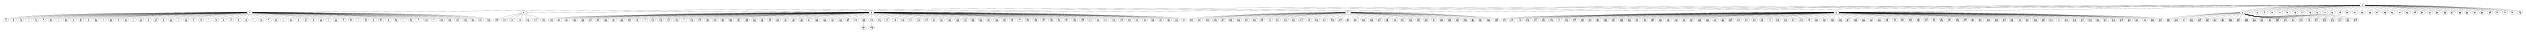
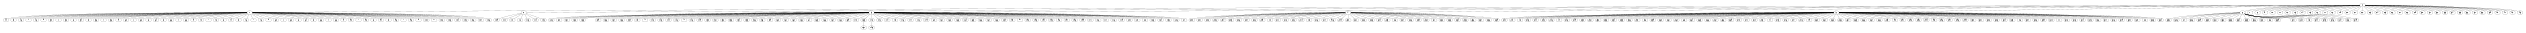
node "134": removed
node "340": removed
